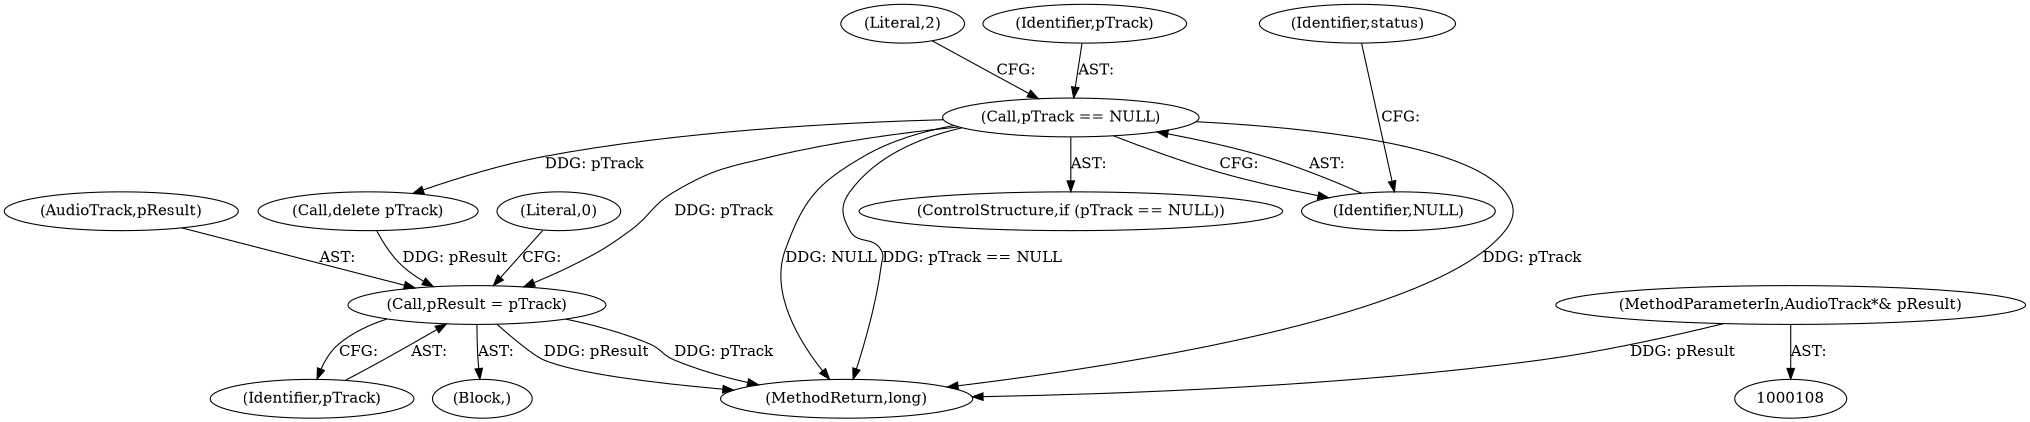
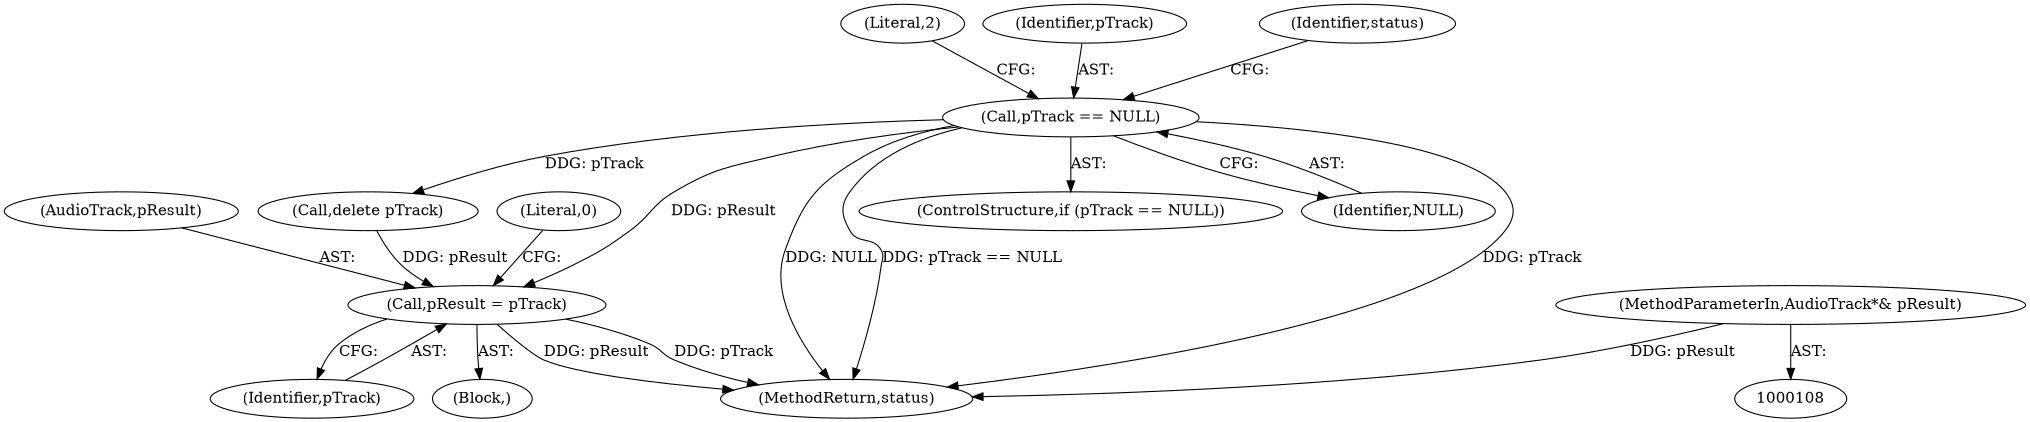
edge "(Identifier,status)" -> "(Identifier,NULL)": now "(Identifier,status)" -> "(Call,pTrack == NULL)"
edge "(Call,pTrack == NULL)" -> "(Call,pResult = pTrack)": label "DDG: pTrack" -> "DDG: pResult"
node "(MethodReturn,long)": label "(MethodReturn,long)" -> "(MethodReturn,status)"
